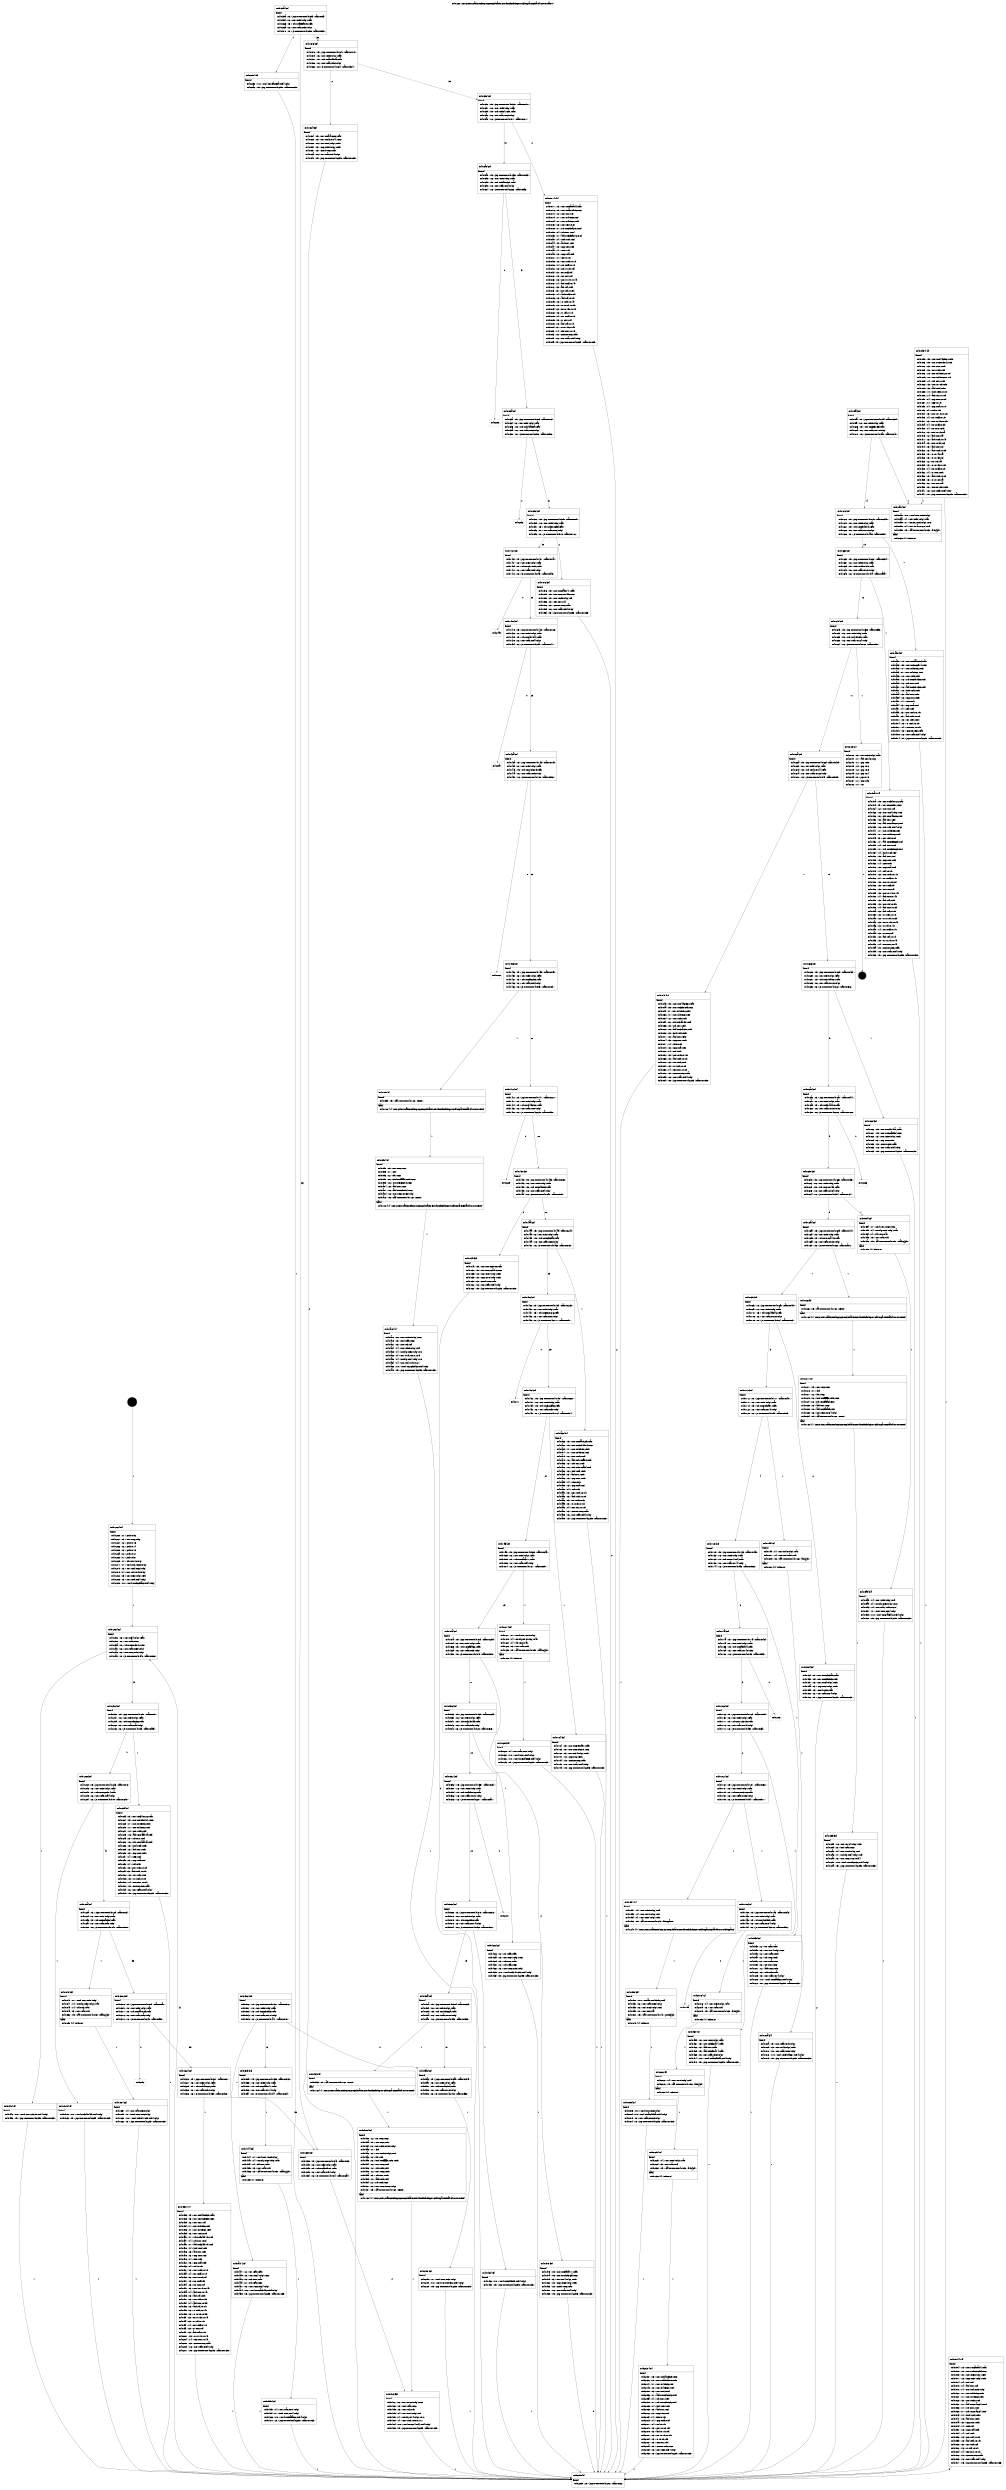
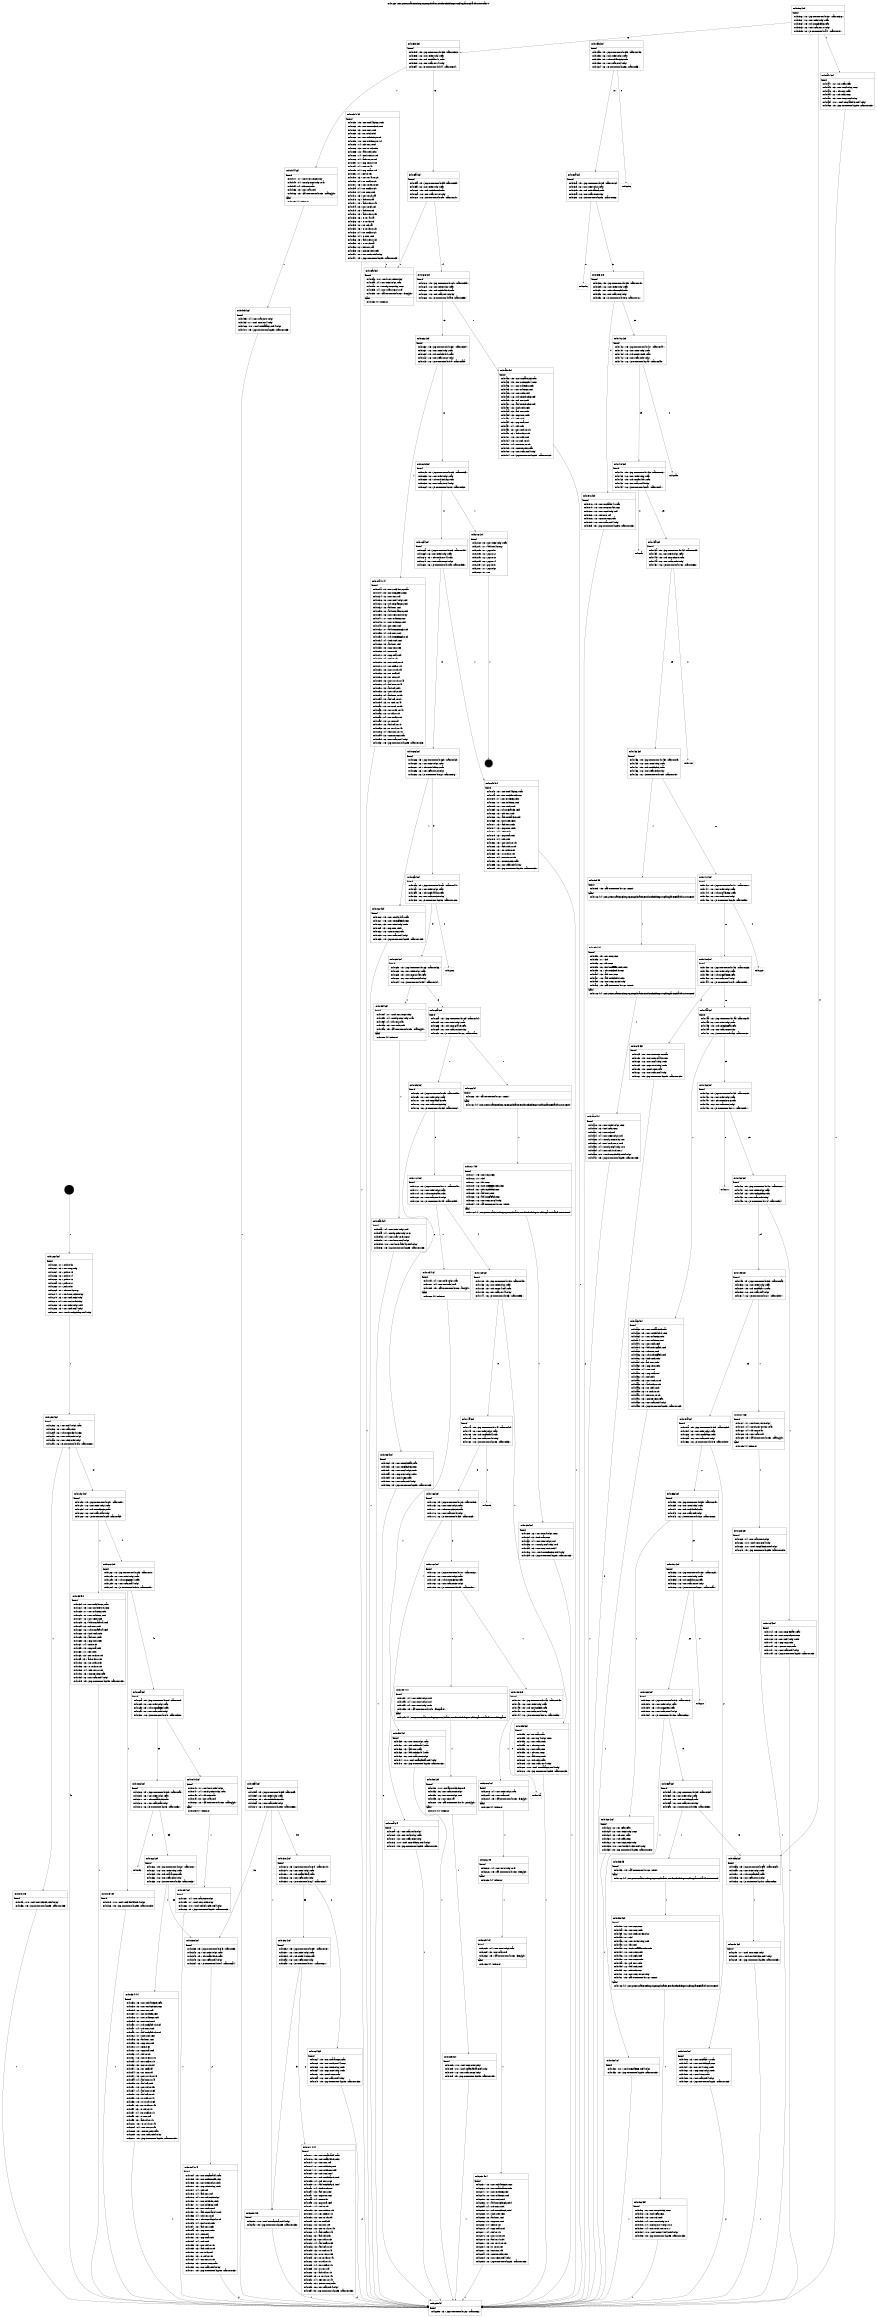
edge "0x4015de [28]" -> "0x4015fa [28]": added, label "15"
edge "0x401392 [28]" -> "0x4013ae [28]": now "0x401392 [28]" -> "0x402098 [15]"
edge "0x40133e [28]" -> "0x401bcc [39]": now "0x40133e [28]" -> "0x401904 [114]"
